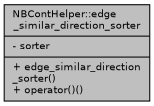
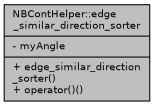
node "NBContHelper::edge": text "- sorter" -> "- myAngle"
